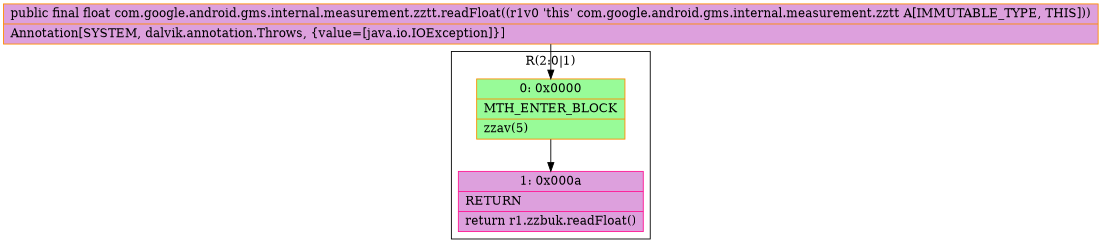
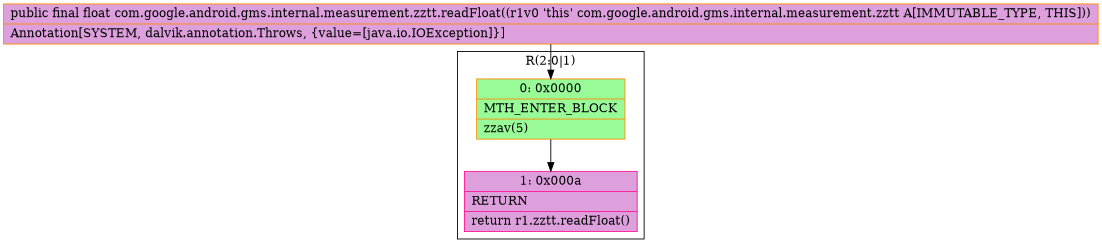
node "1: 0x000a": text "return r1.zzbuk.readFloat()" -> "return r1.zztt.readFloat()"
